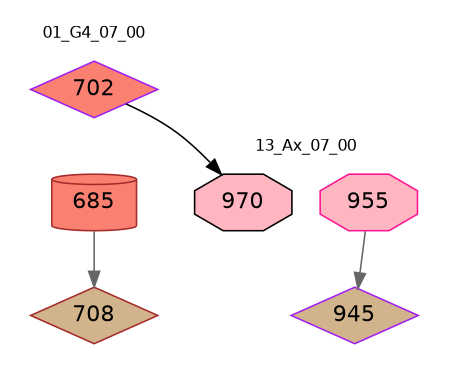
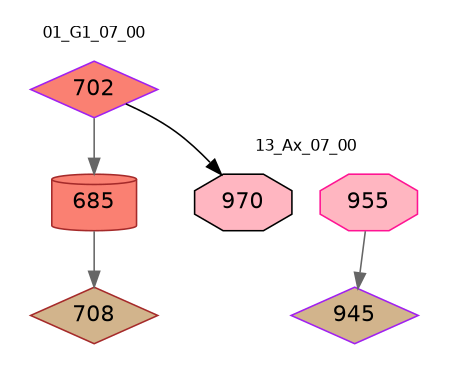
cluster "01_G4_07_00": label "01_G4_07_00" -> "01_G1_07_00"
edge "702" -> "685": added
